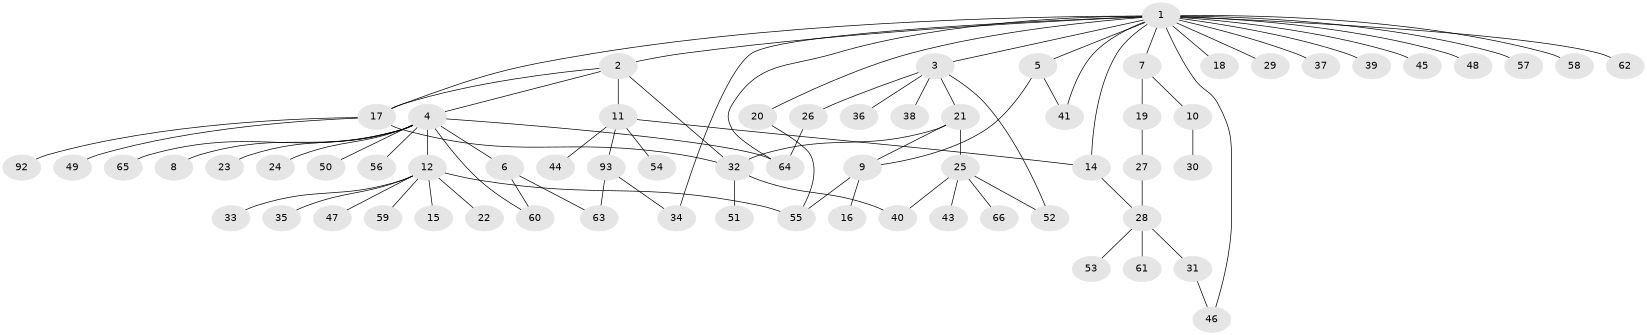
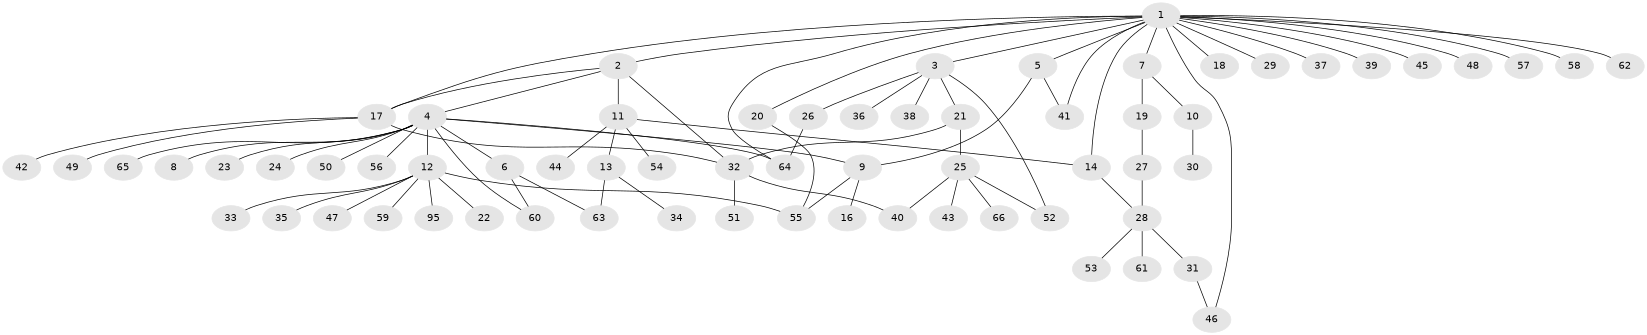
edge "1" -- "34": removed
edge "21" -- "9": now "4" -- "9"
node "92": label "92" -> "42"
node "93": label "93" -> "13"
node "15": label "15" -> "95"
